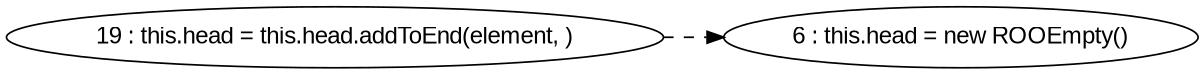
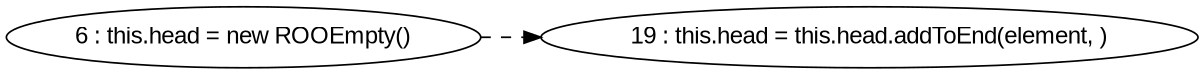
edge "19 : this.head = this.head.addToEnd(element, )" -> "6 : this.head = new ROOEmpty()": reversed
